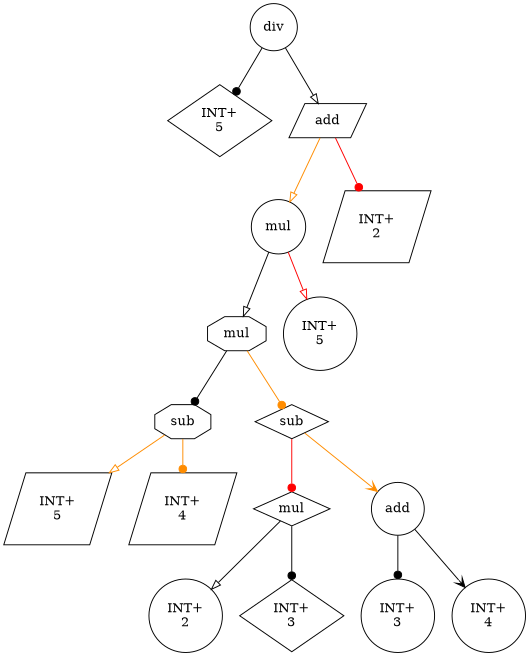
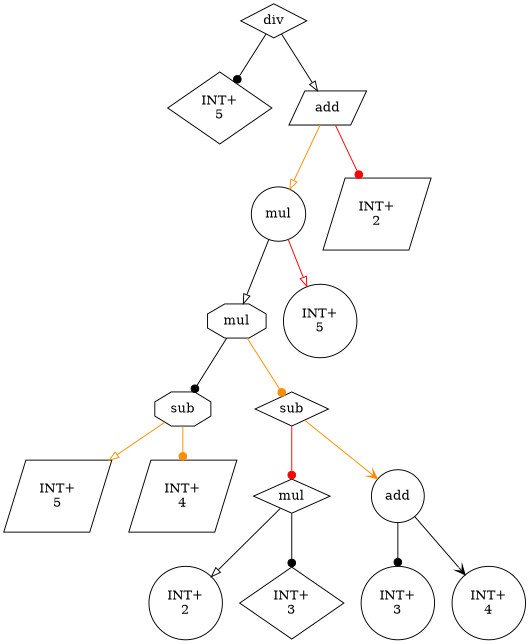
node "div": shape circle -> diamond
